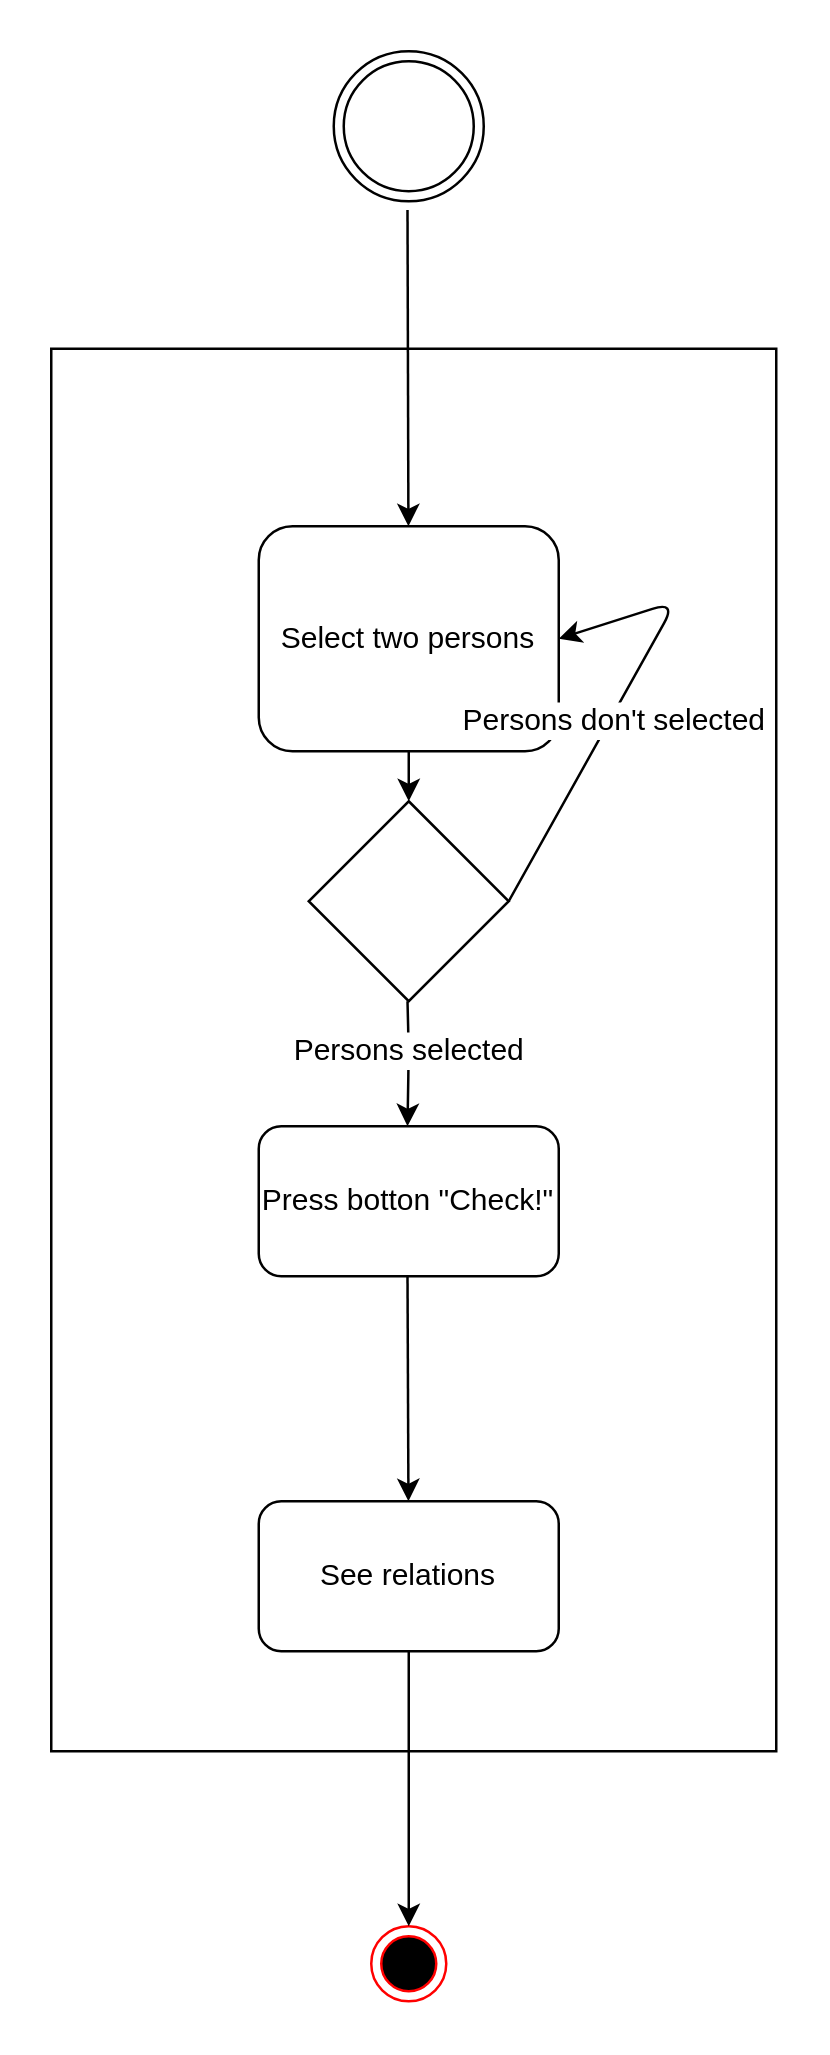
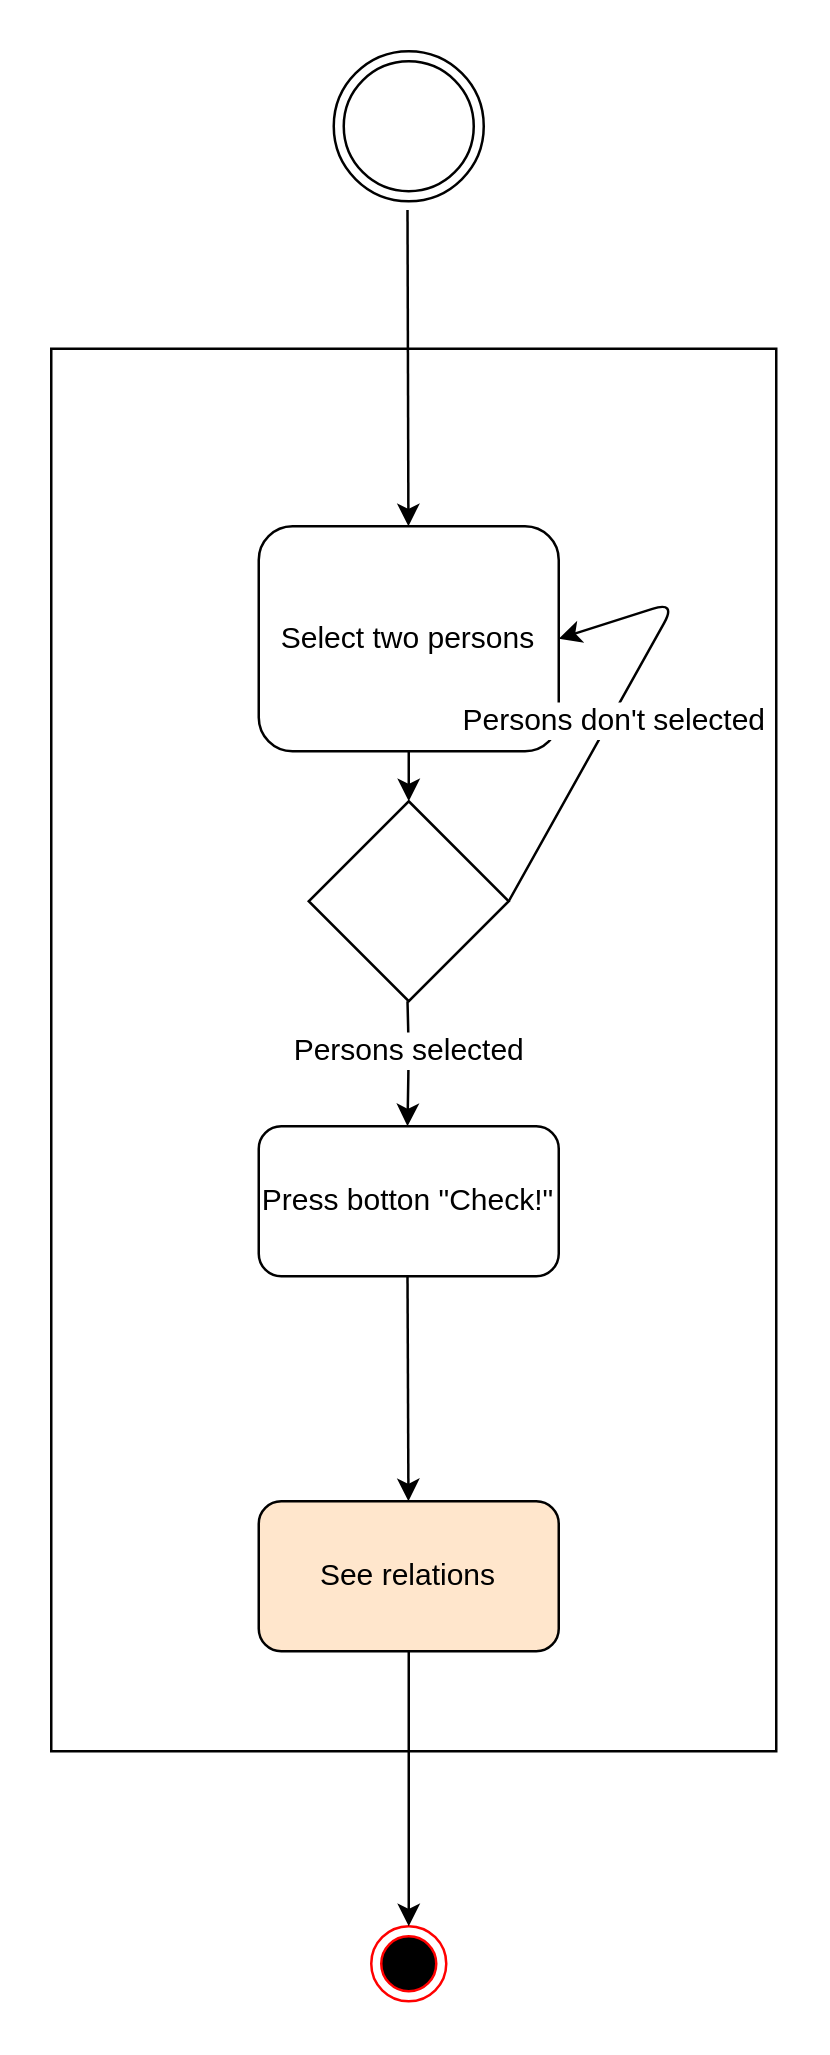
node "See relations": fillcolor #ffffff -> #ffe6cc
